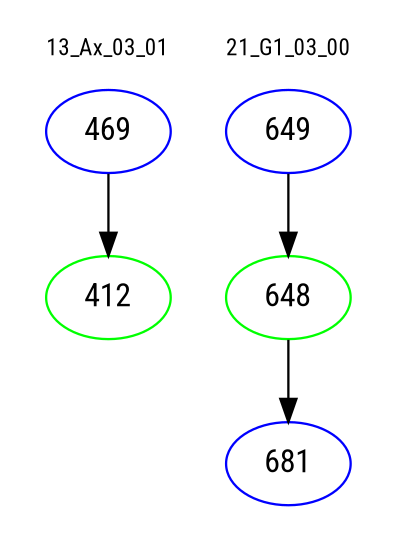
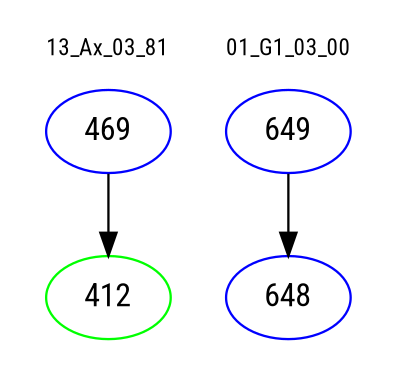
cluster "13_Ax_03_01": label "13_Ax_03_01" -> "13_Ax_03_81"
cluster "21_G1_03_00": label "21_G1_03_00" -> "01_G1_03_00"
node "648": color green -> blue
node "681": removed
